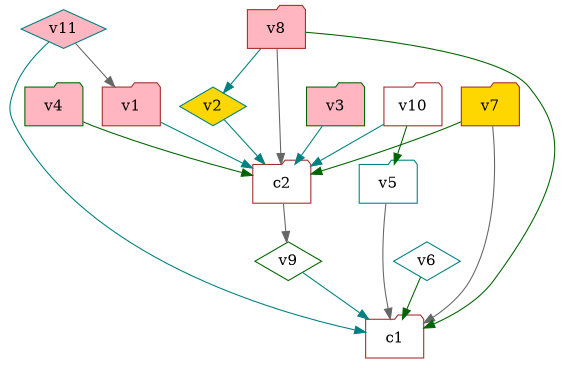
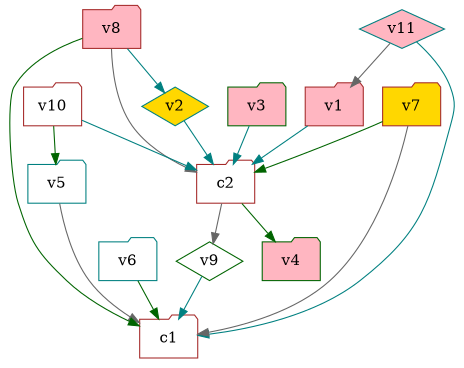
edge "v4" -> "c2": reversed
node "v6": shape diamond -> folder
